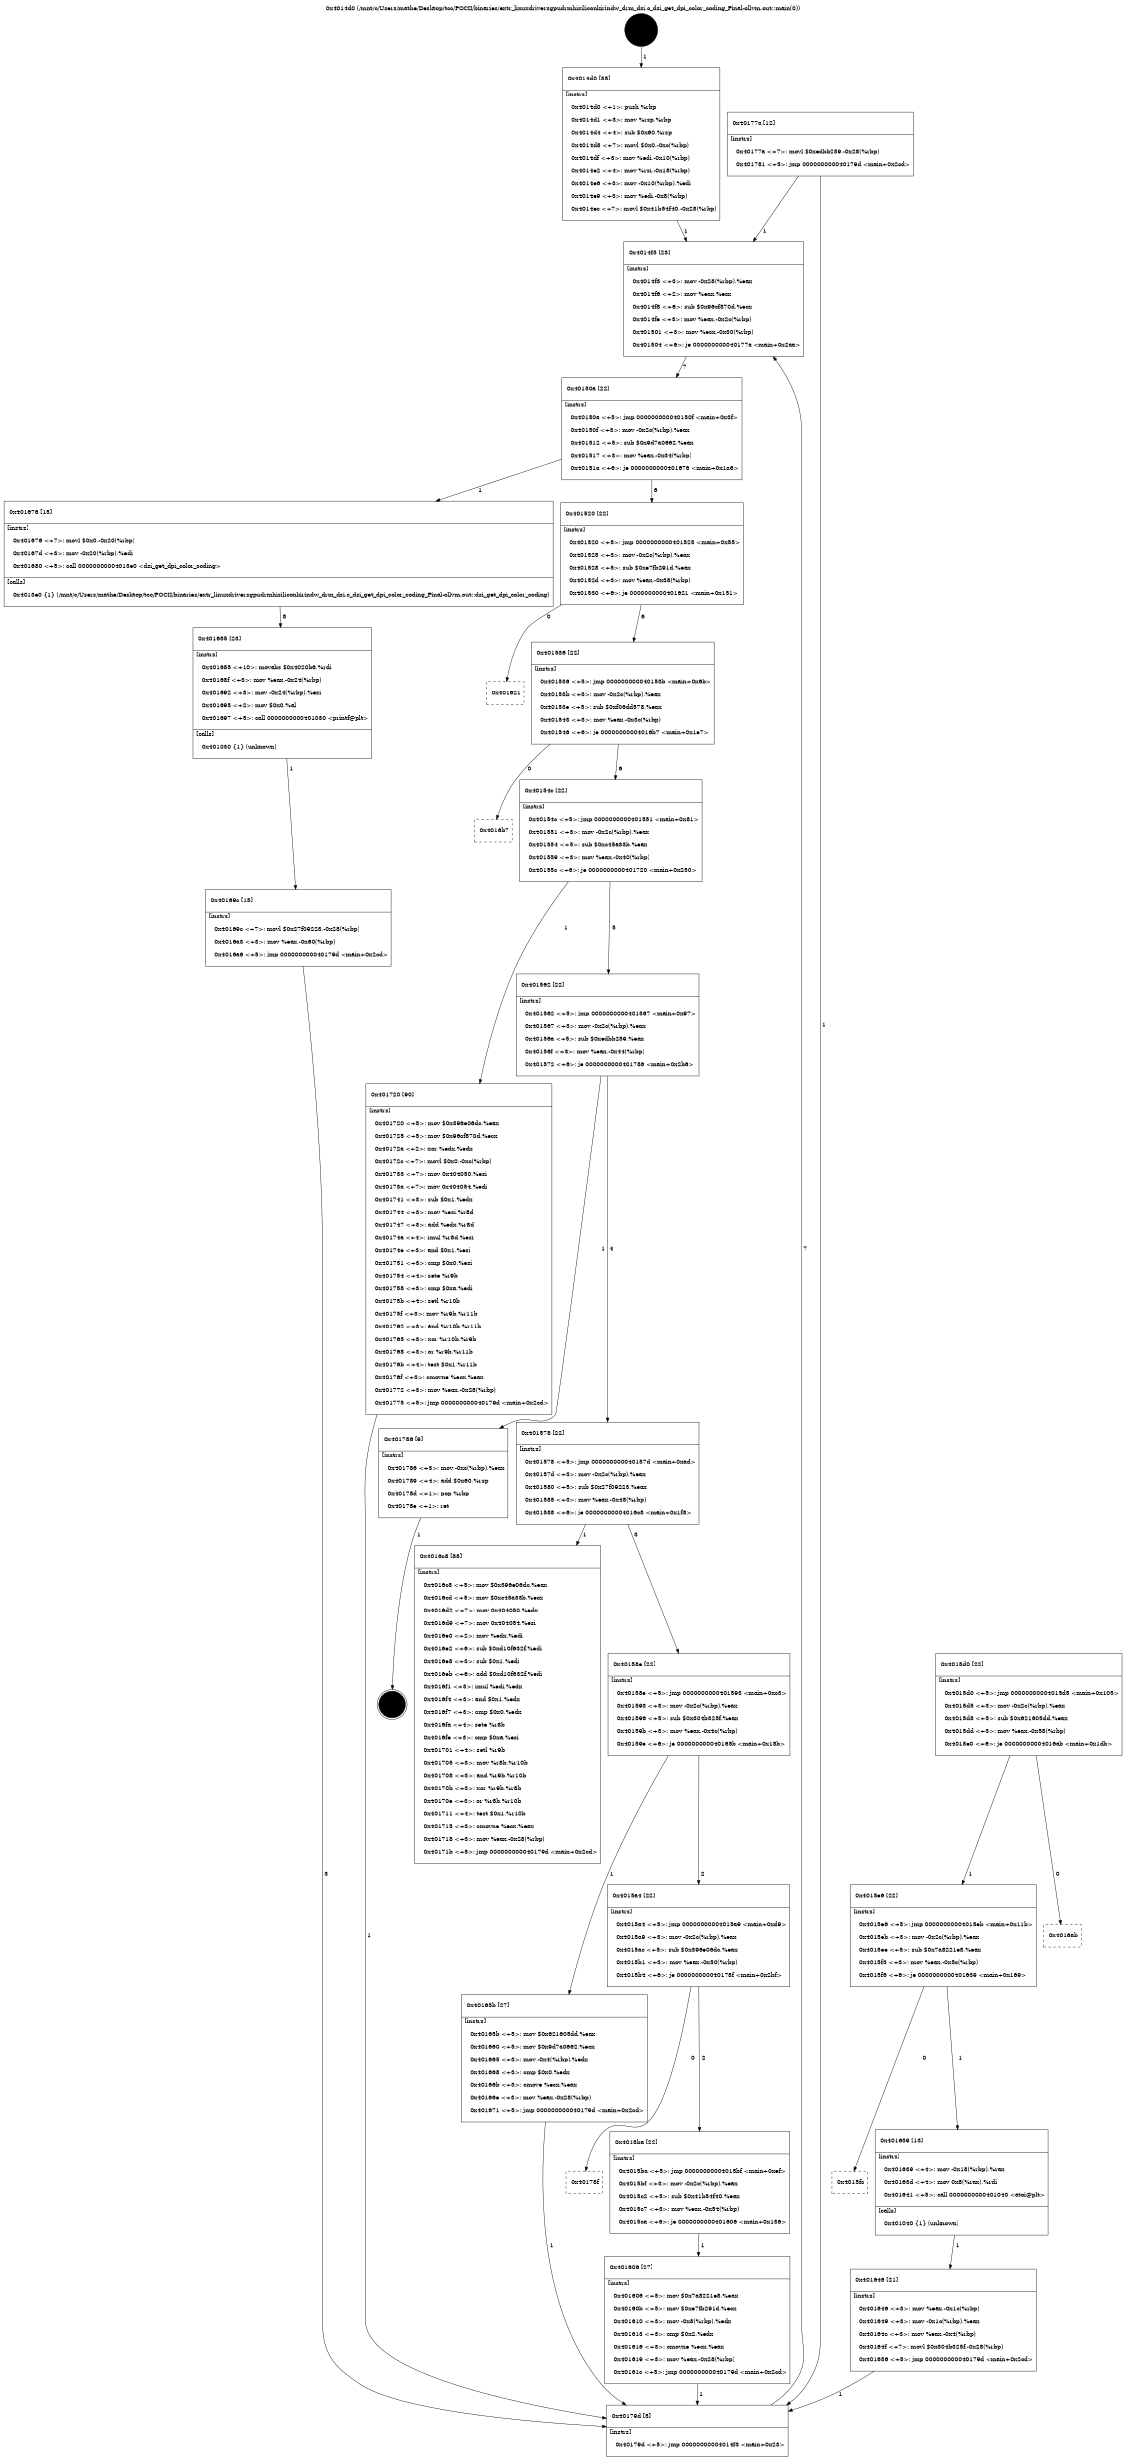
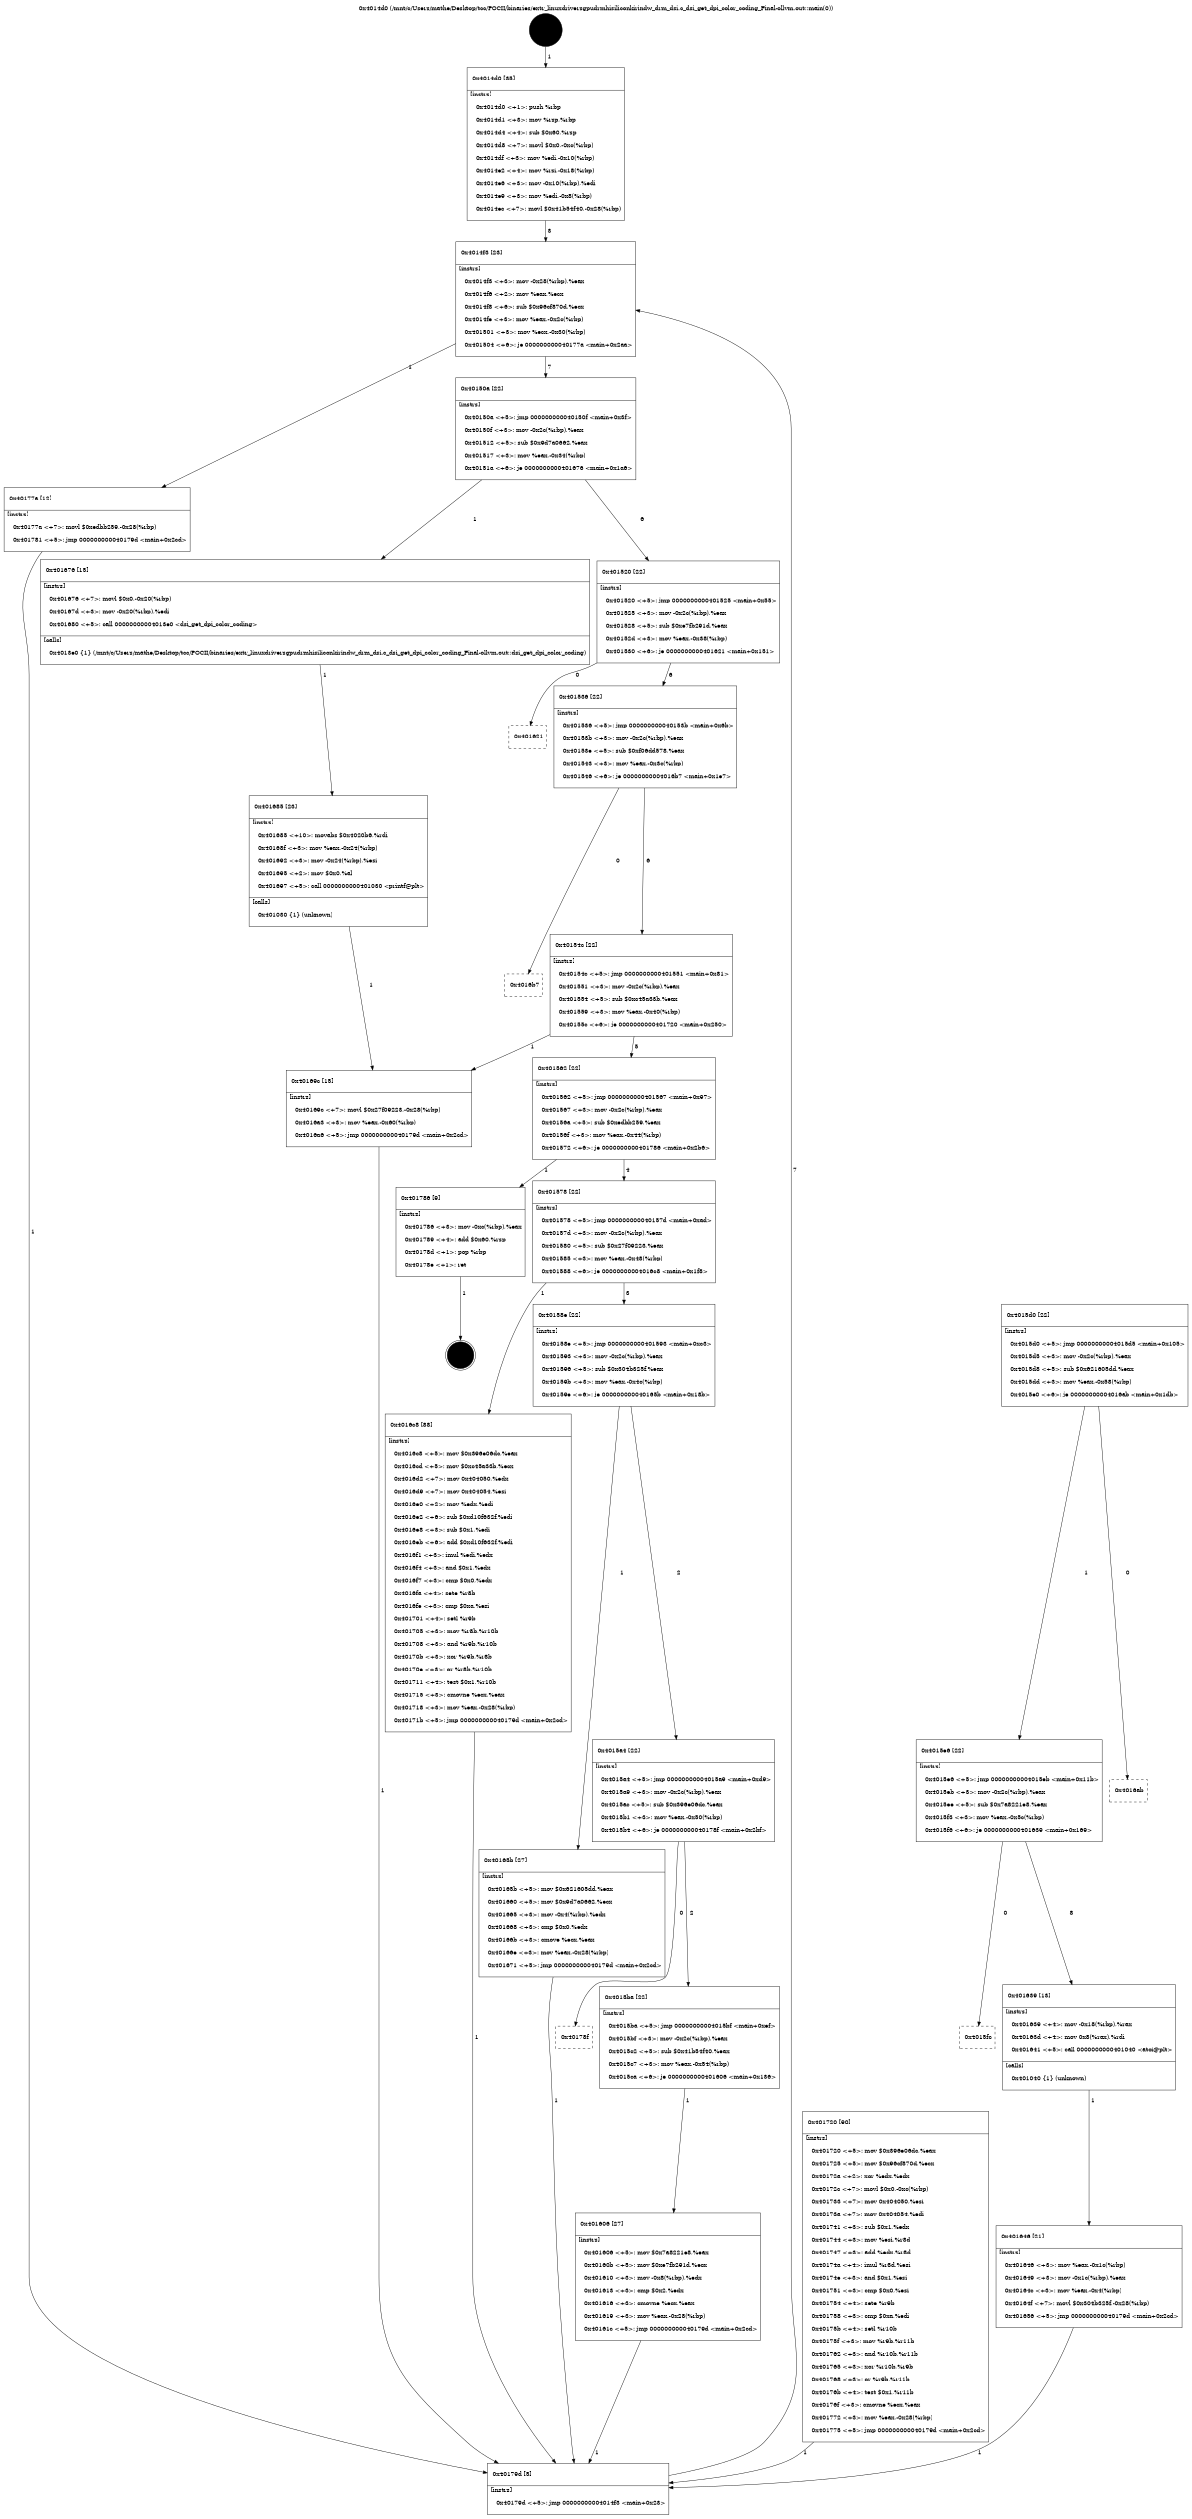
edge "0x40177a [12]" -> "0x4014f3 [23]": reversed
edge "0x4014d0 [35]" -> "0x4014f3 [23]": label " 1" -> " 3"
edge "0x401676 [15]" -> "0x401685 [23]": label " 8" -> " 1"
edge "0x40154c [22]" -> "0x401720 [90]": now "0x40154c [22]" -> "0x40169c [15]"
edge "0x40169c [15]" -> "0x40179d [5]": label " 3" -> " 1"
edge "0x4015e6 [22]" -> "0x401639 [13]": label " 1" -> " 8"
edge "0x4016c8 [88]" -> "0x40179d [5]": added, label "1"
